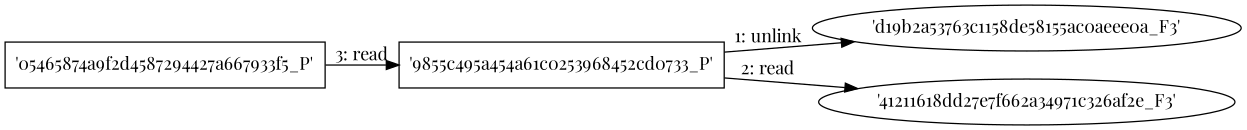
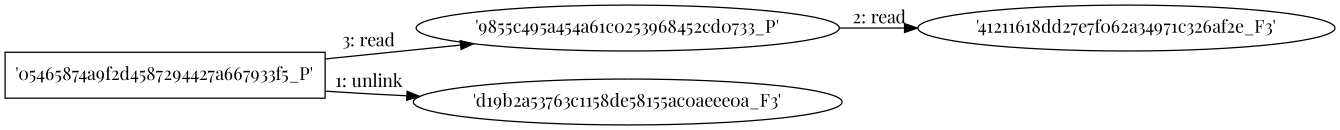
edge "'9855c495a454a61c0253968452cd0733_P'" -> "'d19b2a53763c1158de58155ac0aeee0a_F3'": now "'05465874a9f2d4587294427a667933f5_P'" -> "'d19b2a53763c1158de58155ac0aeee0a_F3'"
node "'9855c495a454a61c0253968452cd0733_P'": shape box -> ellipse
node "'41211618dd27e7f662a34971c326af2e_F3'": label "'41211618dd27e7f662a34971c326af2e_F3'" -> "'41211618dd27e7f062a34971c326af2e_F3'"
